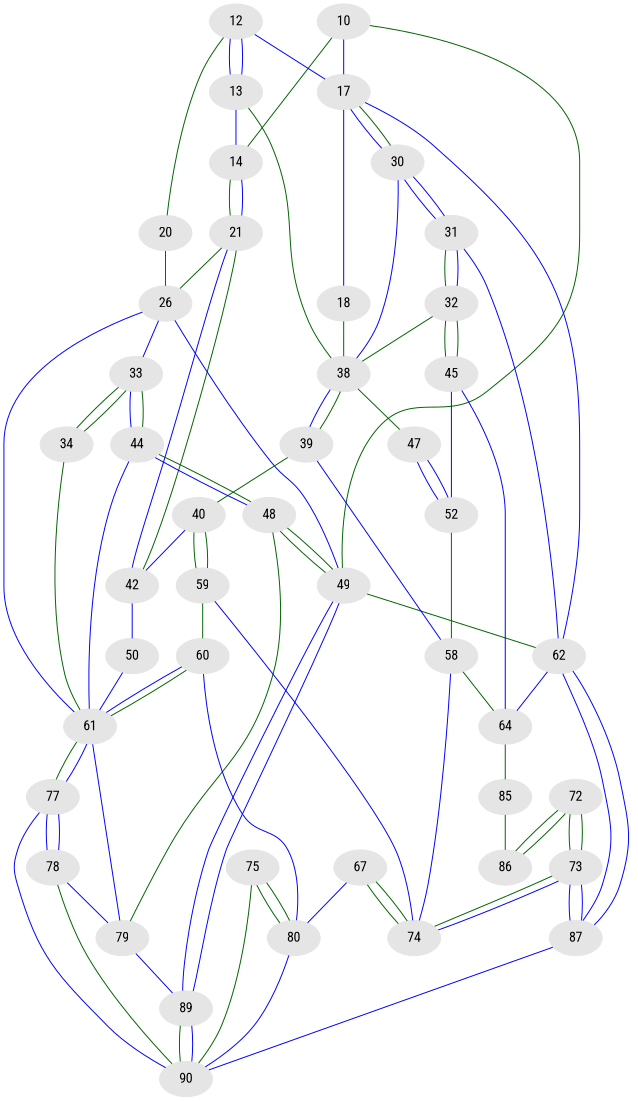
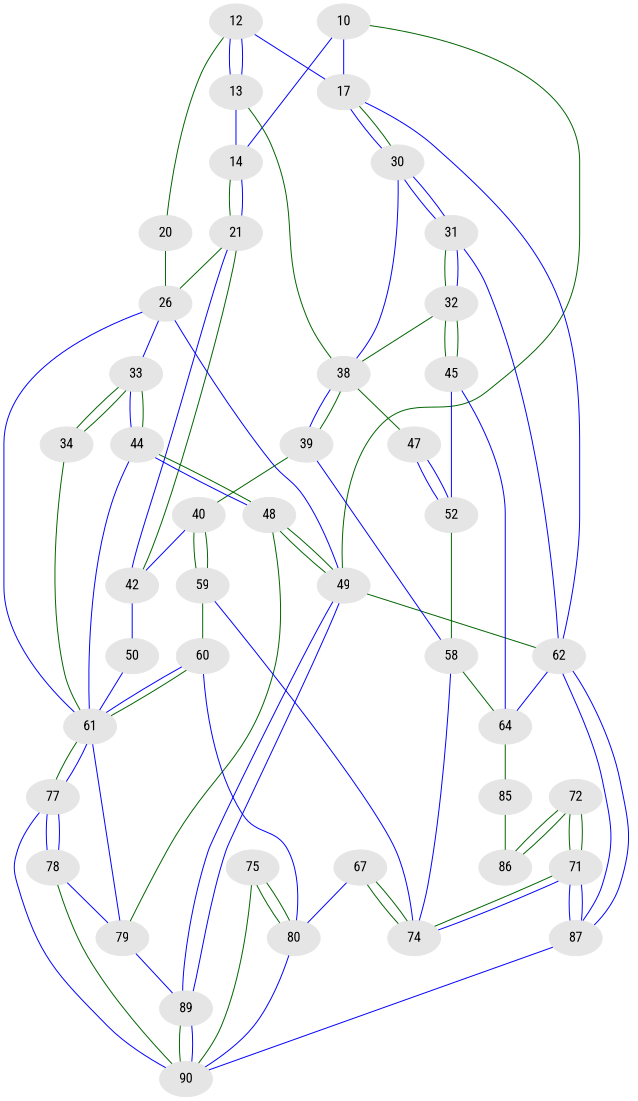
edge "10" -- "14": color darkgreen -> blue
node "18": removed
node "73": label "73" -> "71"
